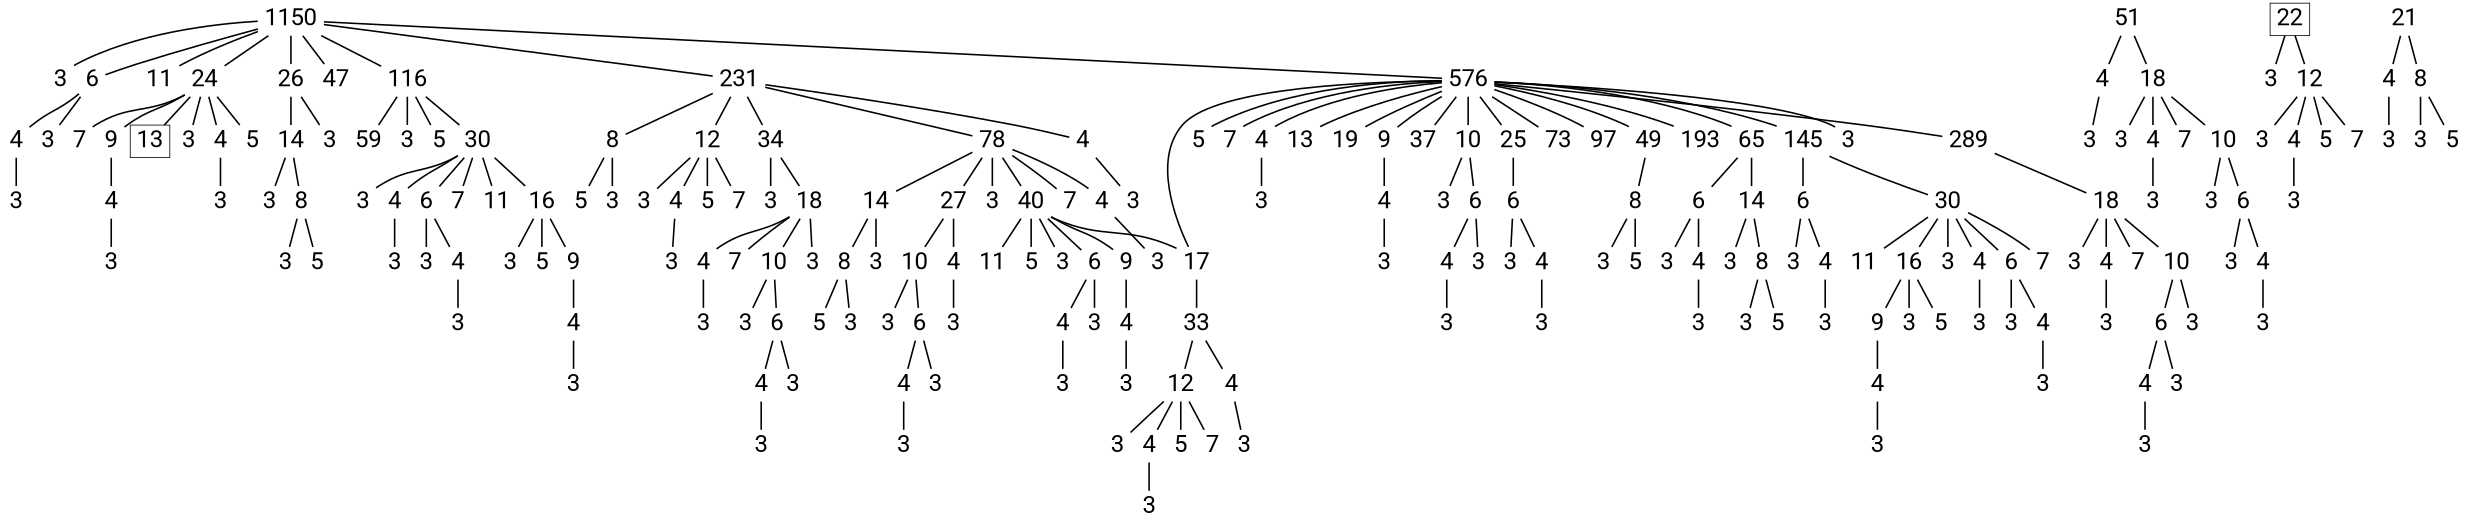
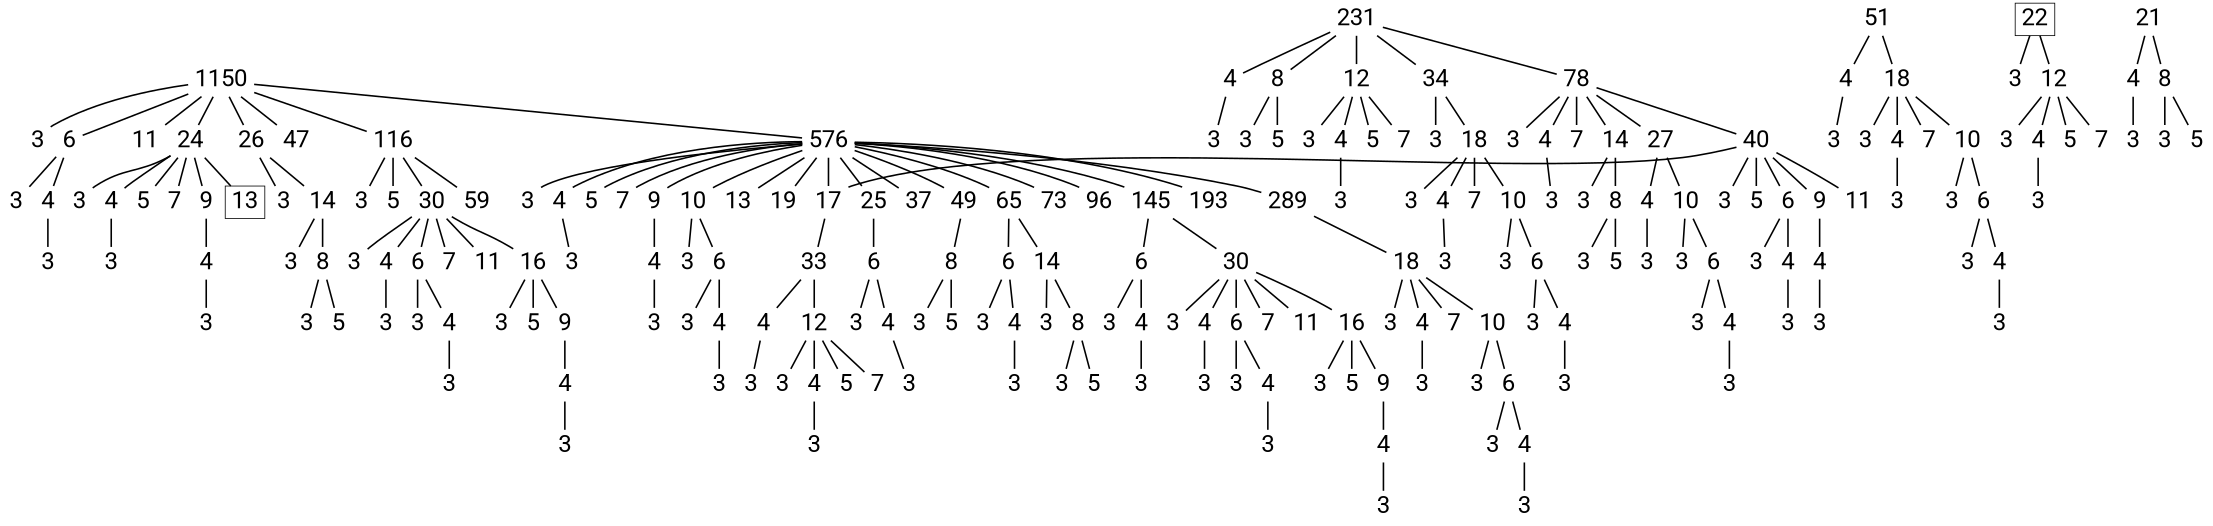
edge "1150" -- "231": removed
node "97": label "97" -> "96"
